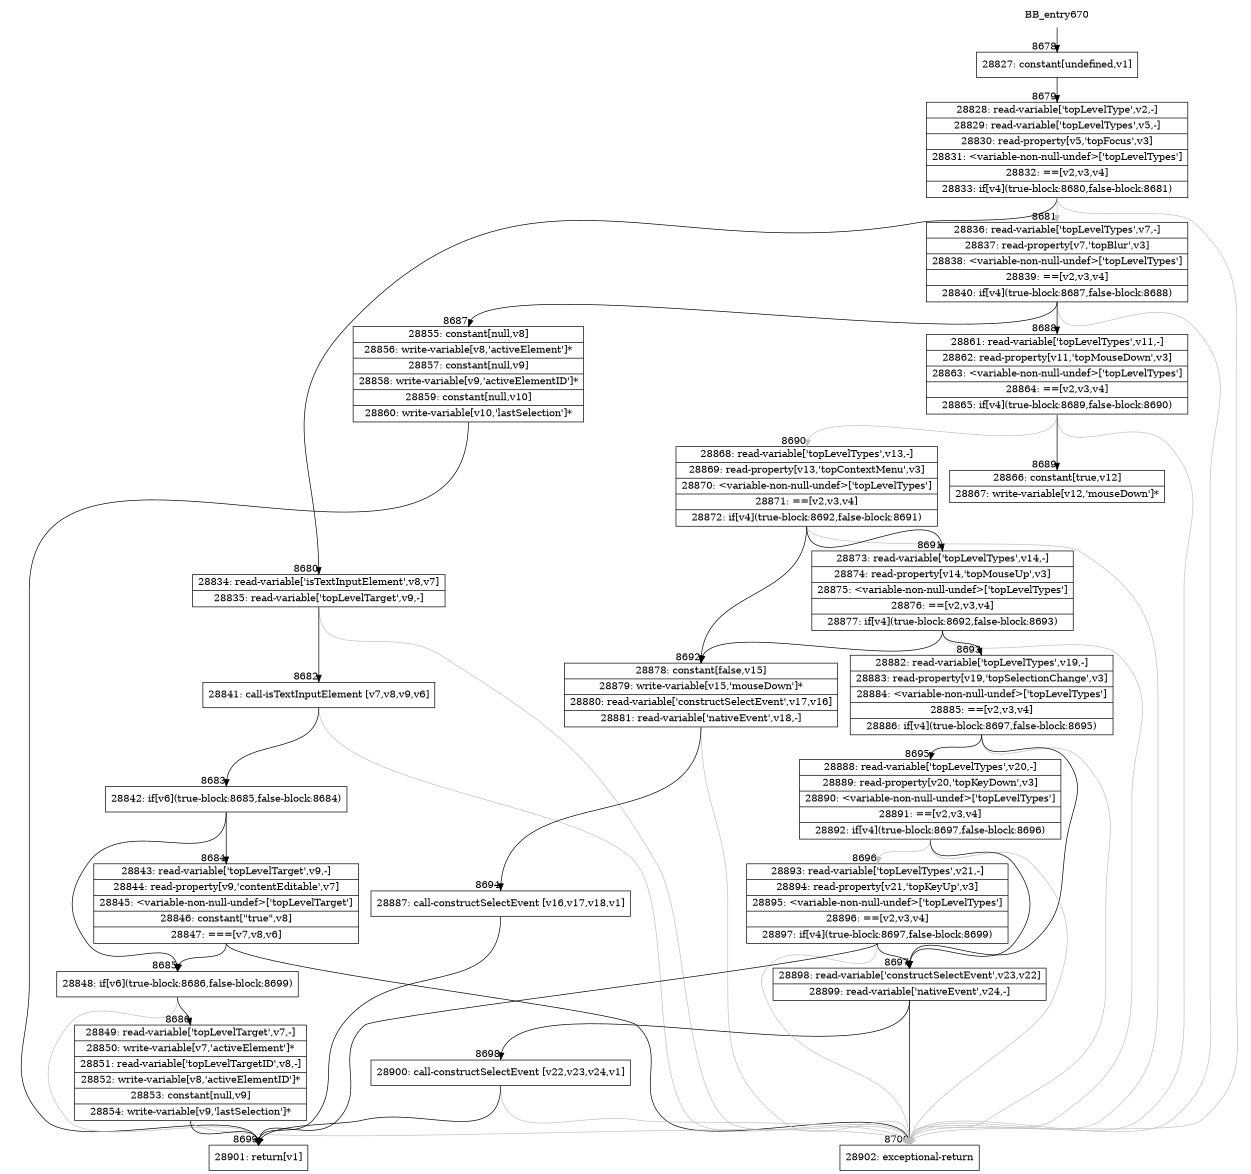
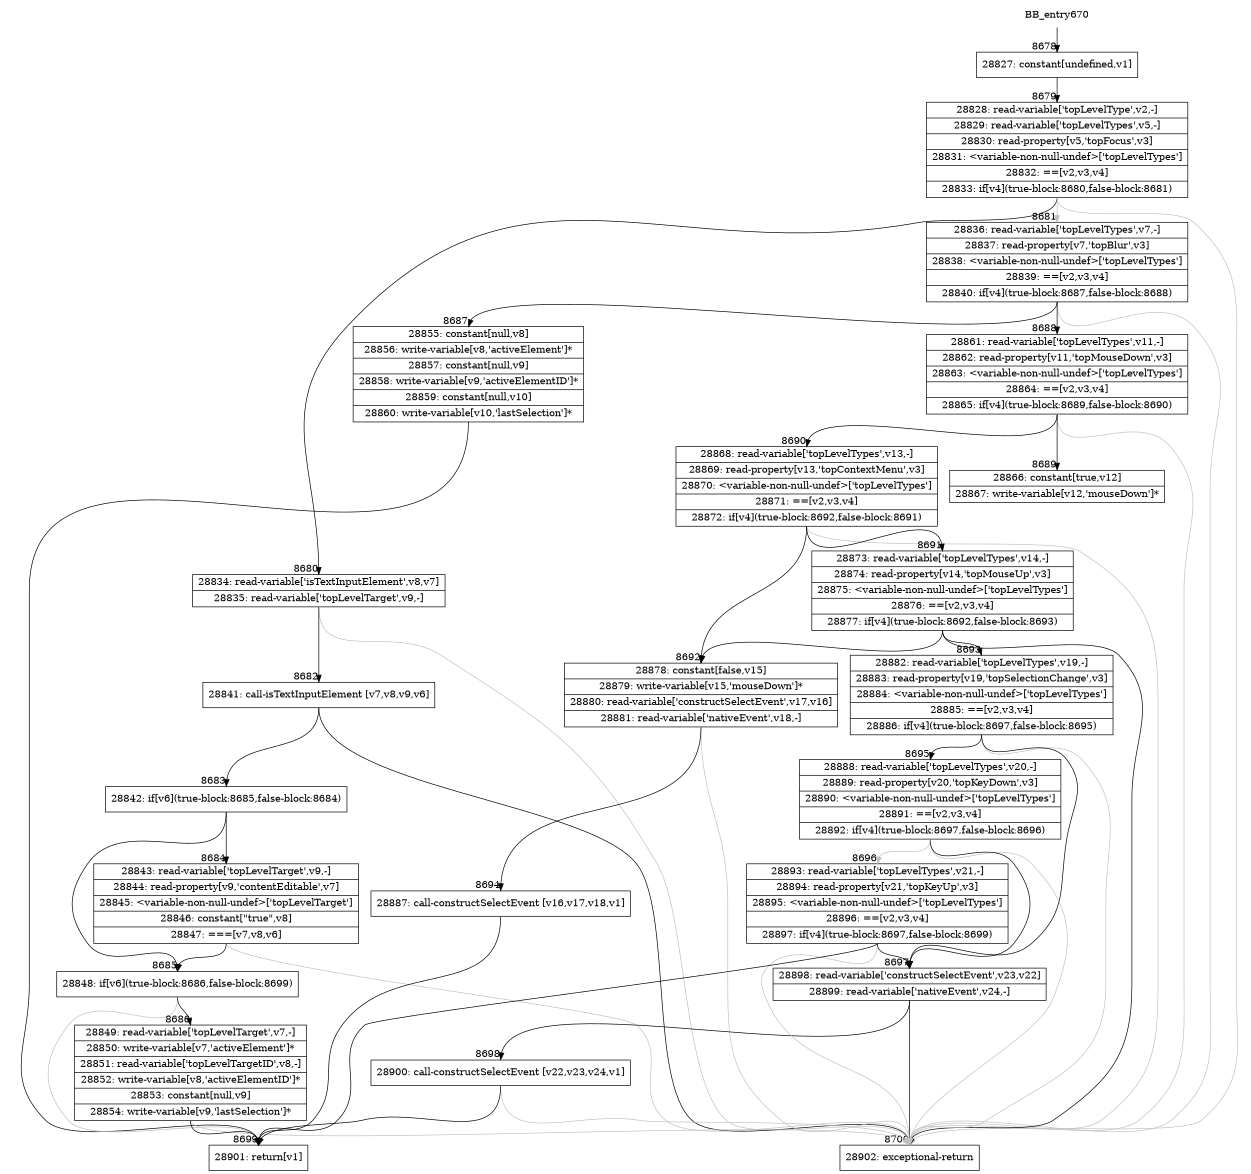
edge "28861: read-variable['topLevelTypes',v11,-]" -> "28868: read-variable['topLevelTypes',v13,-]": color gray -> black
edge "28873: read-variable['topLevelTypes',v14,-]" -> "28902: exceptional-return": color gray -> black
edge "28841: call-isTextInputElement [v7,v8,v9,v6]" -> "28902: exceptional-return": color gray -> black
edge "28843: read-variable['topLevelTarget',v9,-]" -> "28902: exceptional-return": color black -> gray
